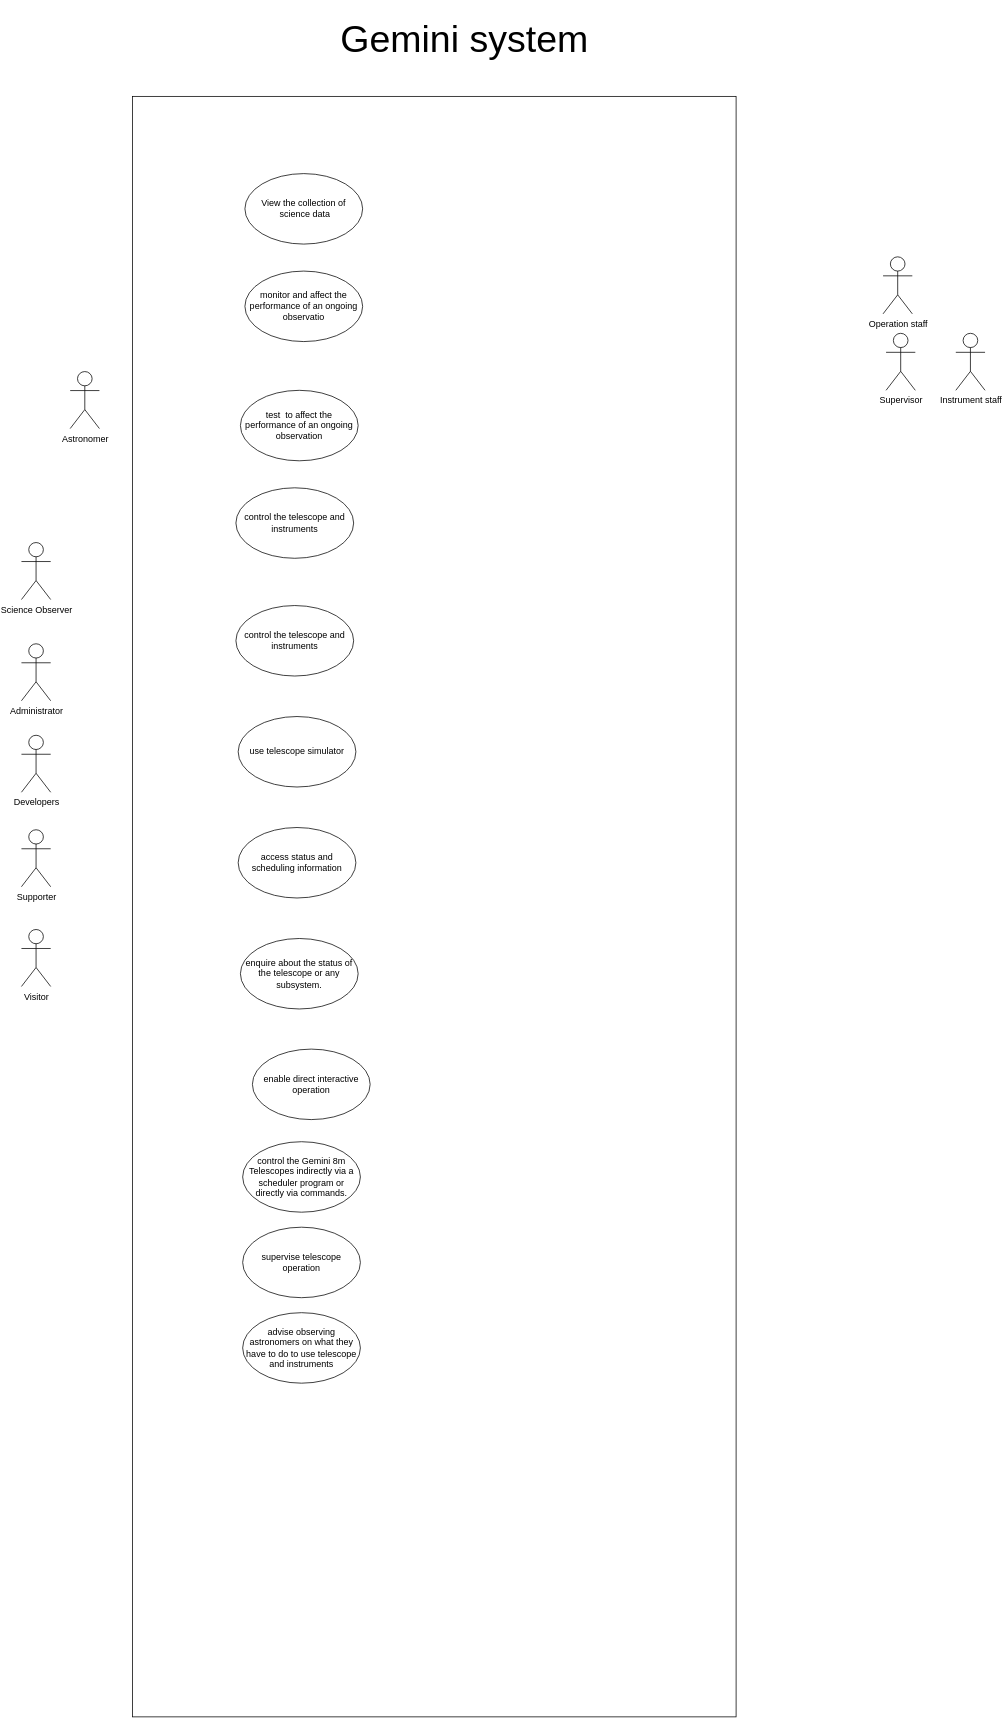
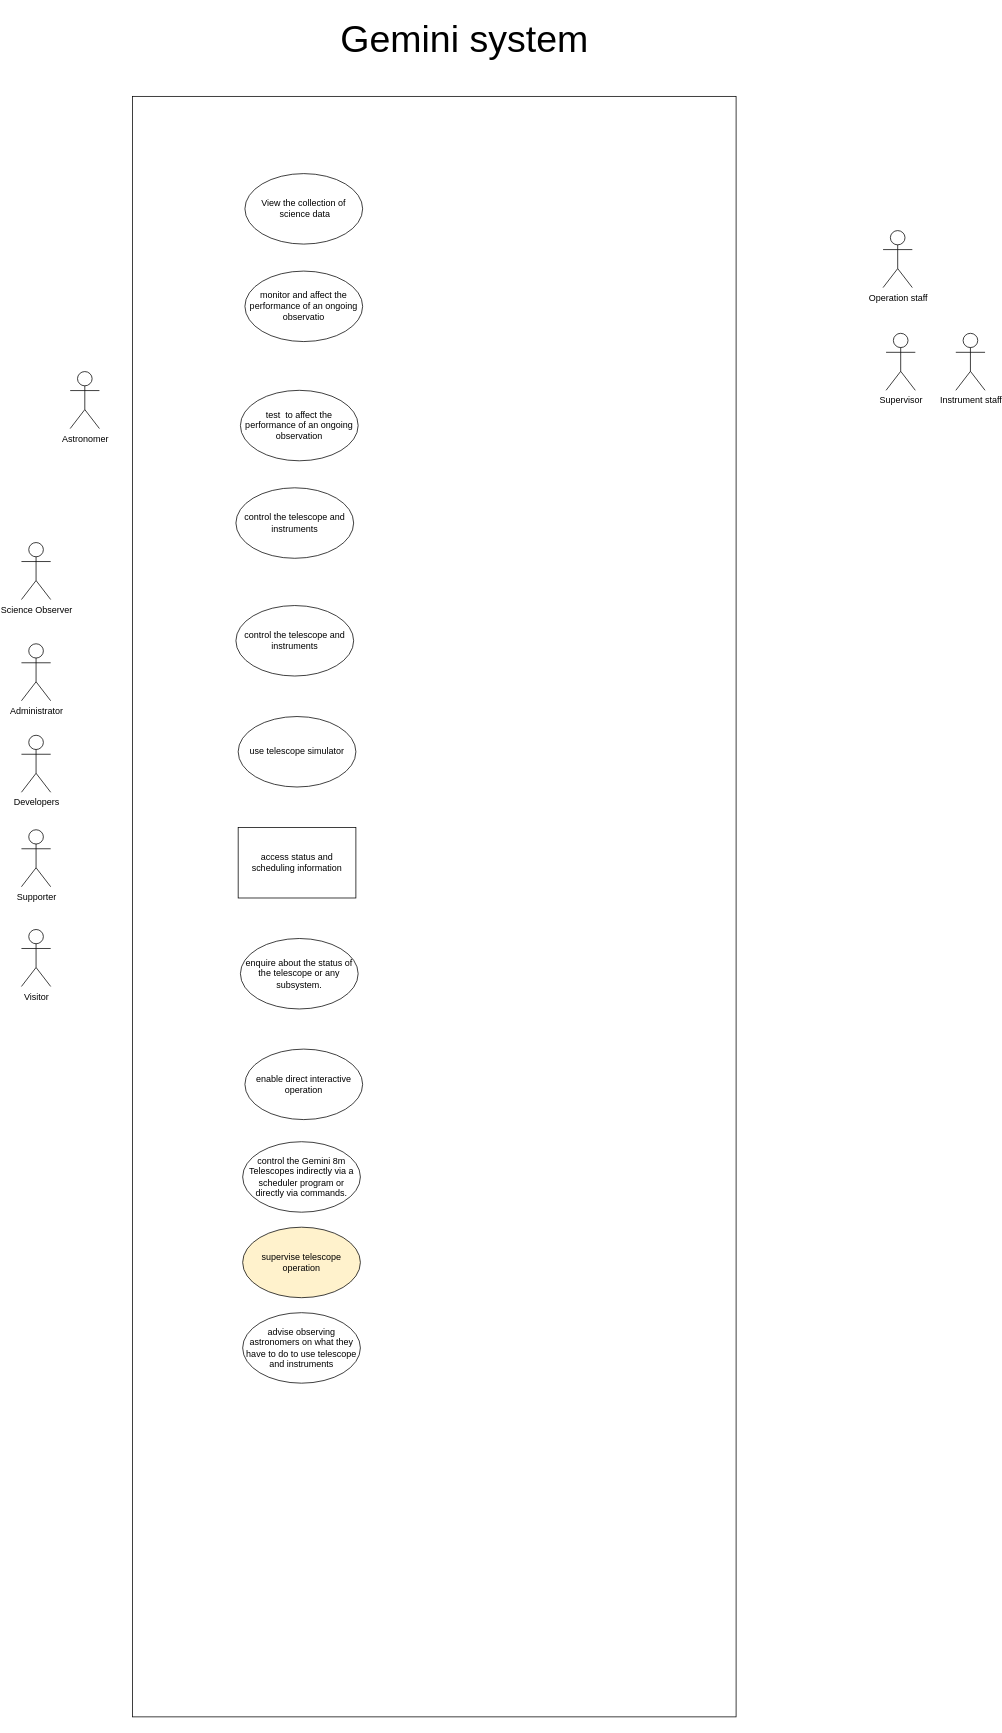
node "Operation staff": moved (898, 285) -> (898, 259)
node "access status and scheduling information": shape ellipse -> rectangle
node "enable direct interactive operation": moved (311, 1085) -> (304, 1085)
node "supervise telescope operation": fillcolor #ffffff -> #fff2cc
